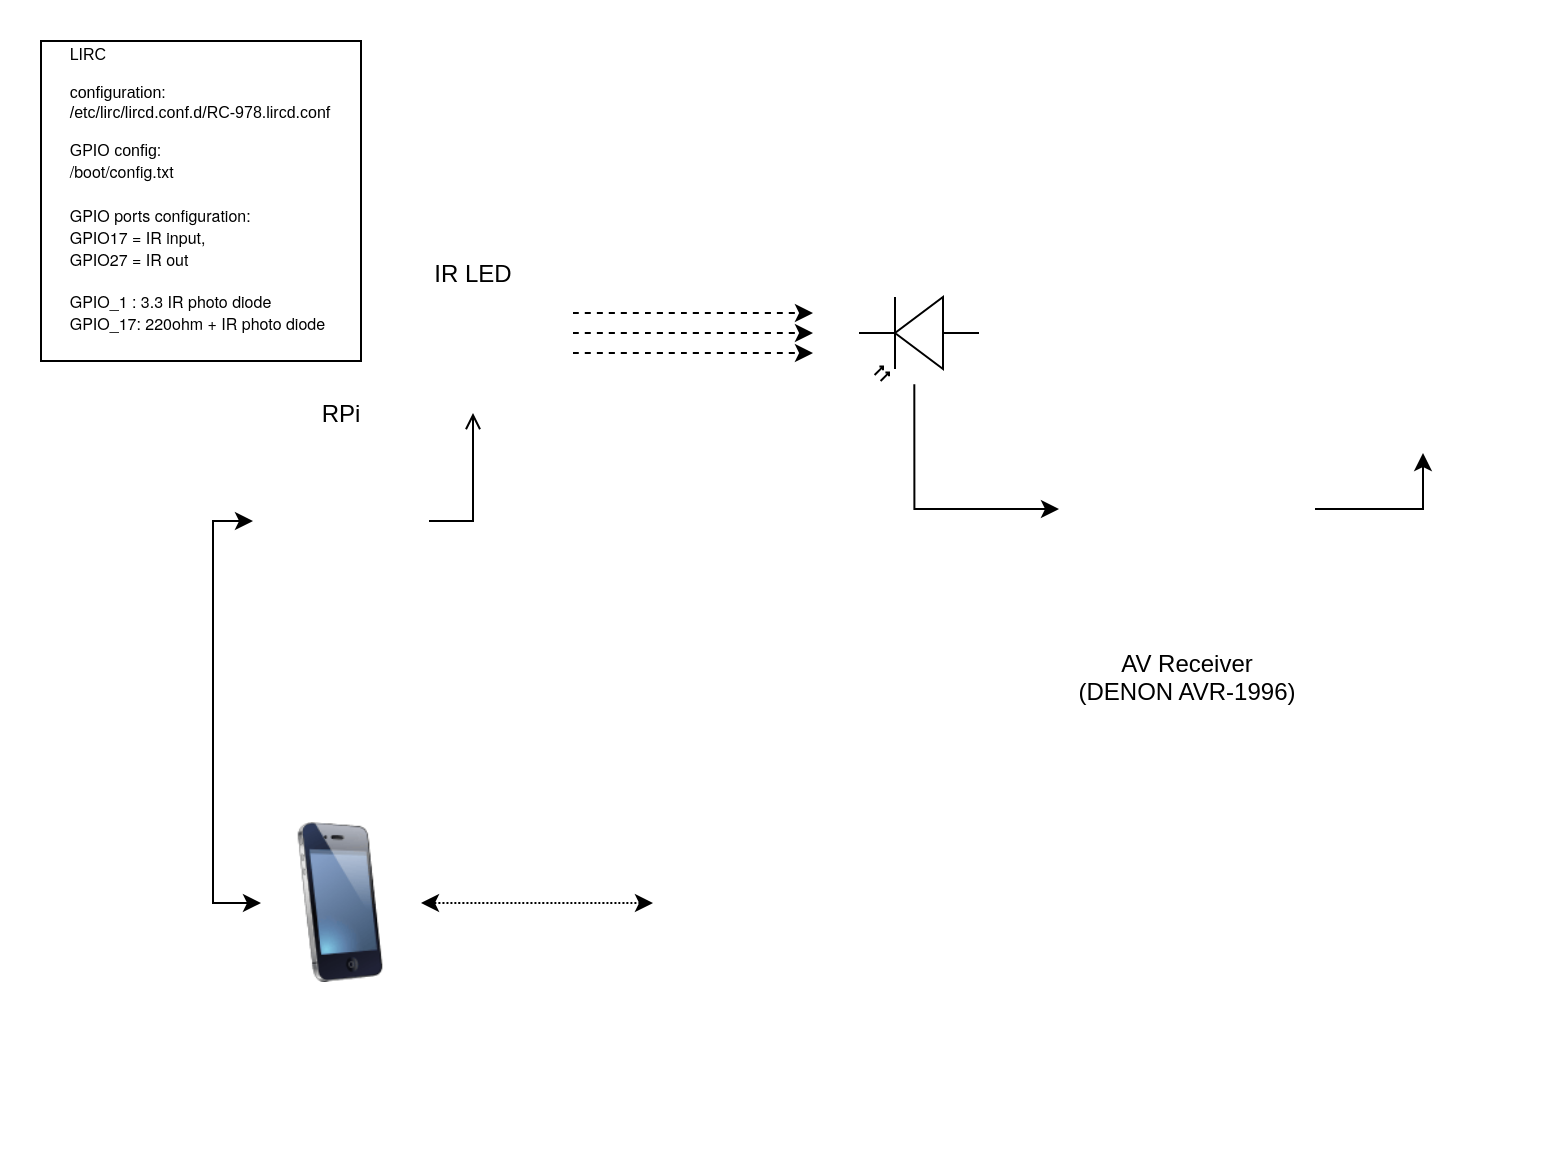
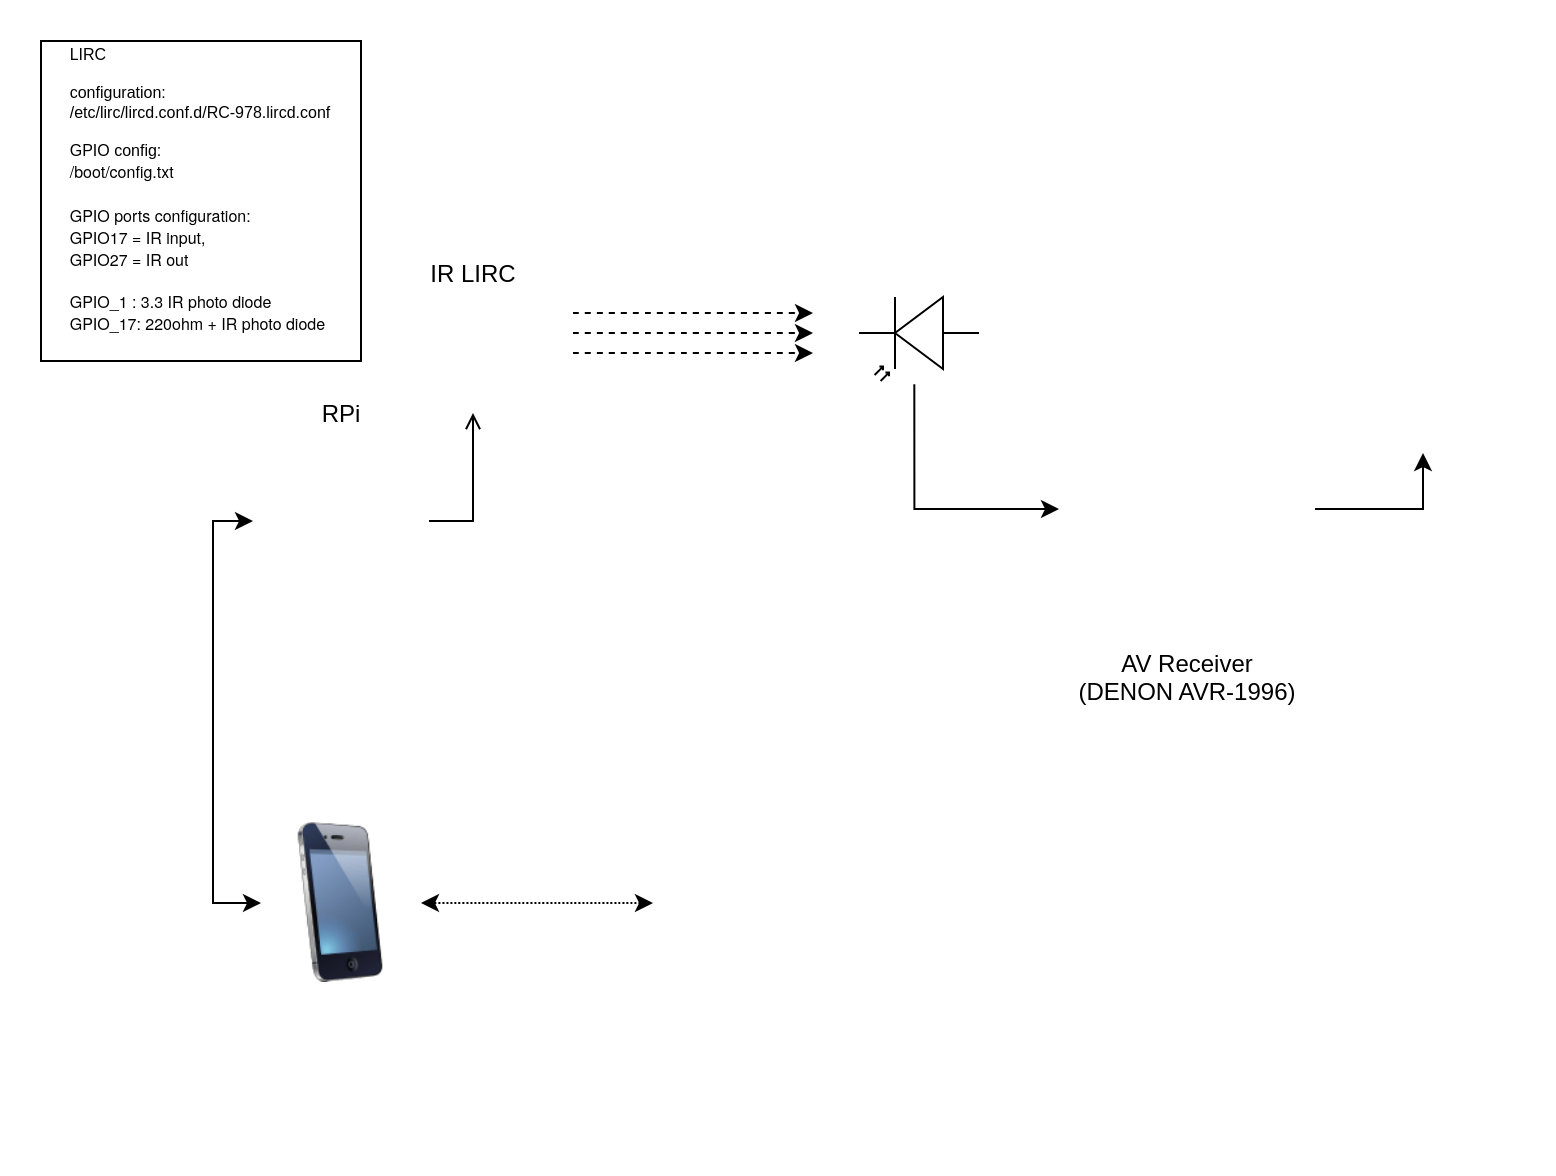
node "IR LED": label "IR LED" -> "IR LIRC"
